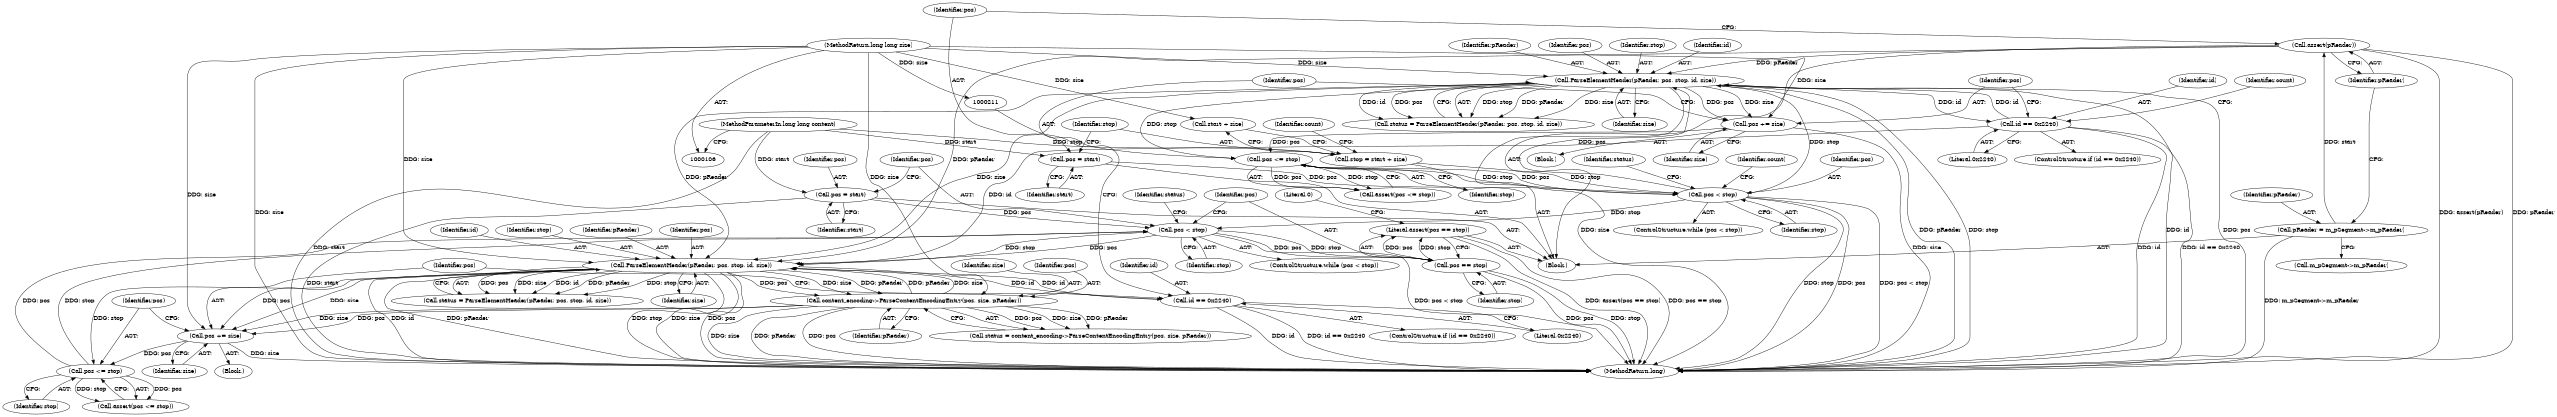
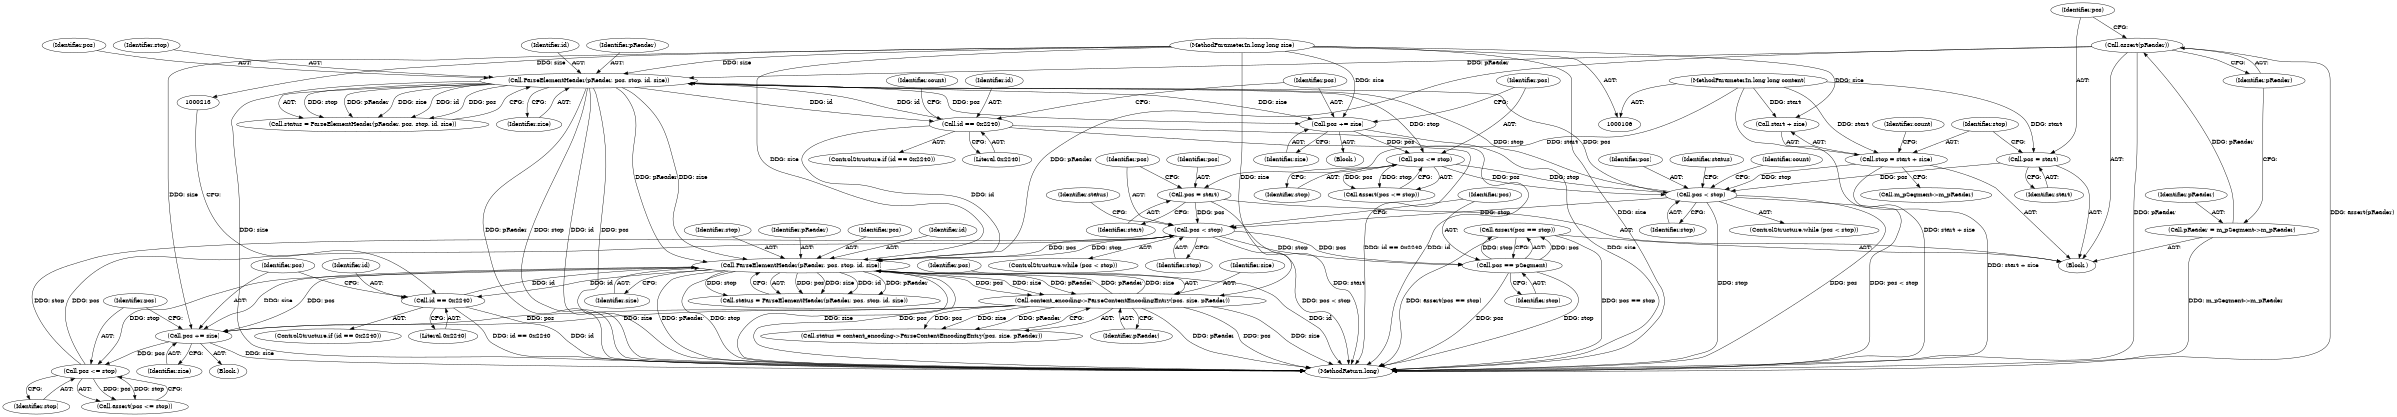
node "(MethodReturn,long long size)": label "(MethodReturn,long long size)" -> "(MethodParameterIn,long long size)"
edge "(MethodParameterIn,long long content)" -> "(Call,start + size)": added, label "DDG: start"
node "1000211": label "1000211" -> "1000213"
edge "(MethodParameterIn,long long content)" -> "1000106": label "CFG: " -> "AST: "
edge "(MethodParameterIn,long long content)" -> "(Call,stop = start + size)": label "DDG: stop" -> "DDG: start"
edge "(Call,stop = start + size)" -> "(Call,start + size)": label "CFG: " -> "AST: "
edge "(Call,start + size)" -> "(Call,stop = start + size)": label "CFG: " -> "AST: "
edge "(Call,pReader = m_pSegment->m_pReader)" -> "(Call,assert(pReader))": label "DDG: start" -> "DDG: pReader"
node "(Literal,0)": removed
node "(Literal,assert(pos == stop))": label "(Literal,assert(pos == stop))" -> "(Call,assert(pos == stop))"
edge "(Call,pReader = m_pSegment->m_pReader)" -> "(Call,m_pSegment->m_pReader)": now "(Call,stop = start + size)" -> "(Call,m_pSegment->m_pReader)"
edge "(MethodParameterIn,long long content)" -> "(MethodReturn,long)": label "DDG: start" -> "DDG: start + size"
node "(Call,pos == stop)": label "(Call,pos == stop)" -> "(Call,pos == pSegment)"
edge "(Call,stop = start + size)" -> "(MethodReturn,long)": added, label "DDG: start + size"
